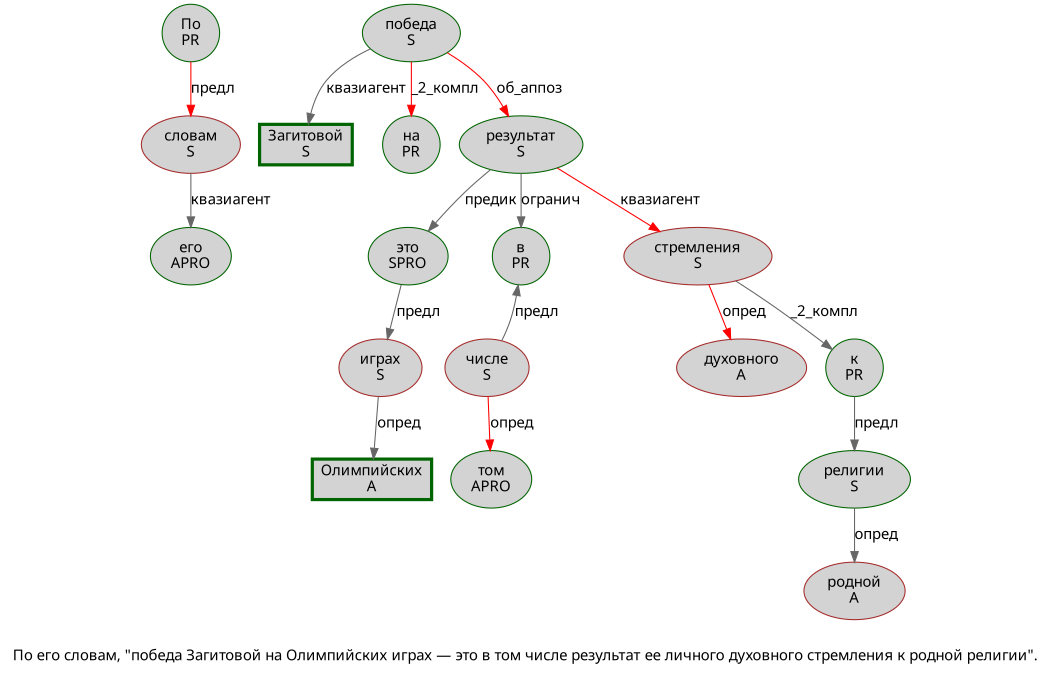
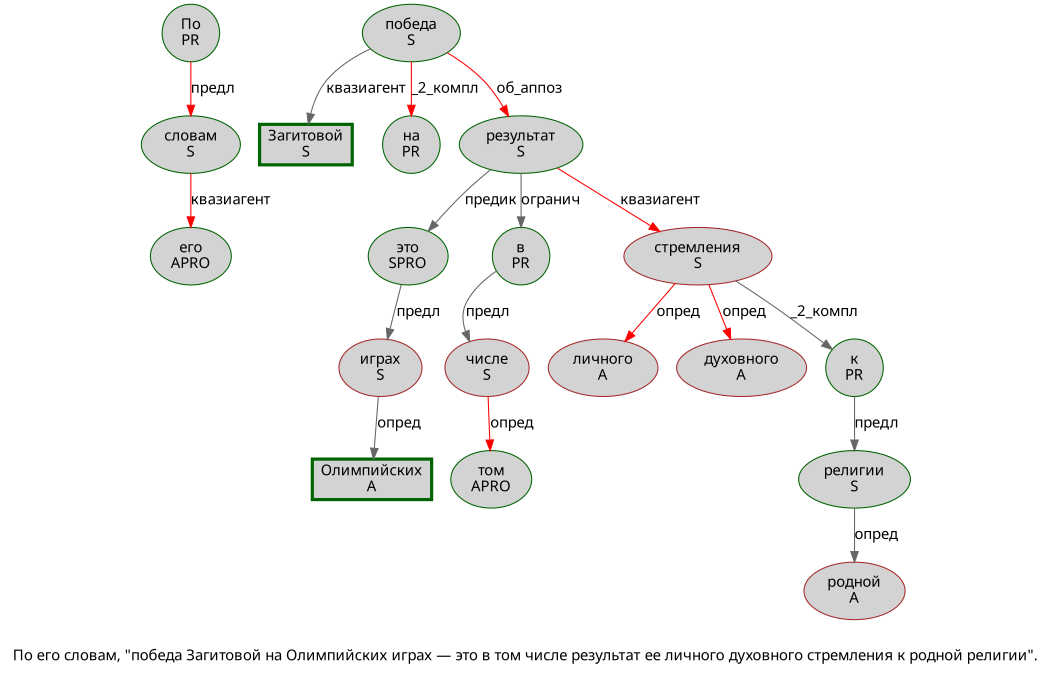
node "словам S": color brown -> darkgreen
edge "словам S" -> "его APRO": color gray40 -> red
edge "числе S" -> "в PR": reversed
node "личного A": added
